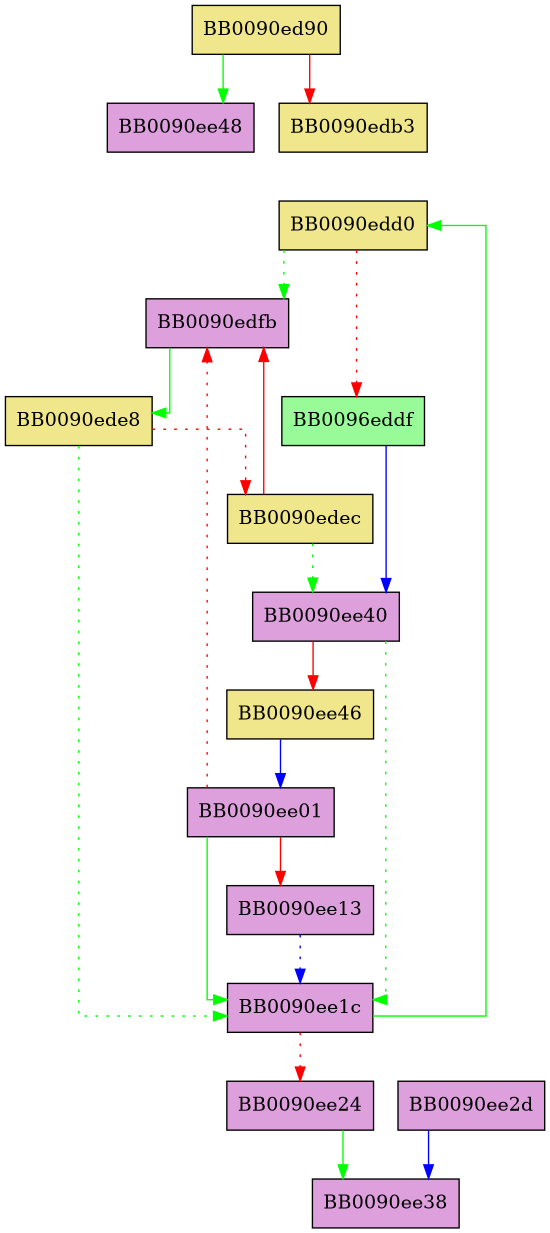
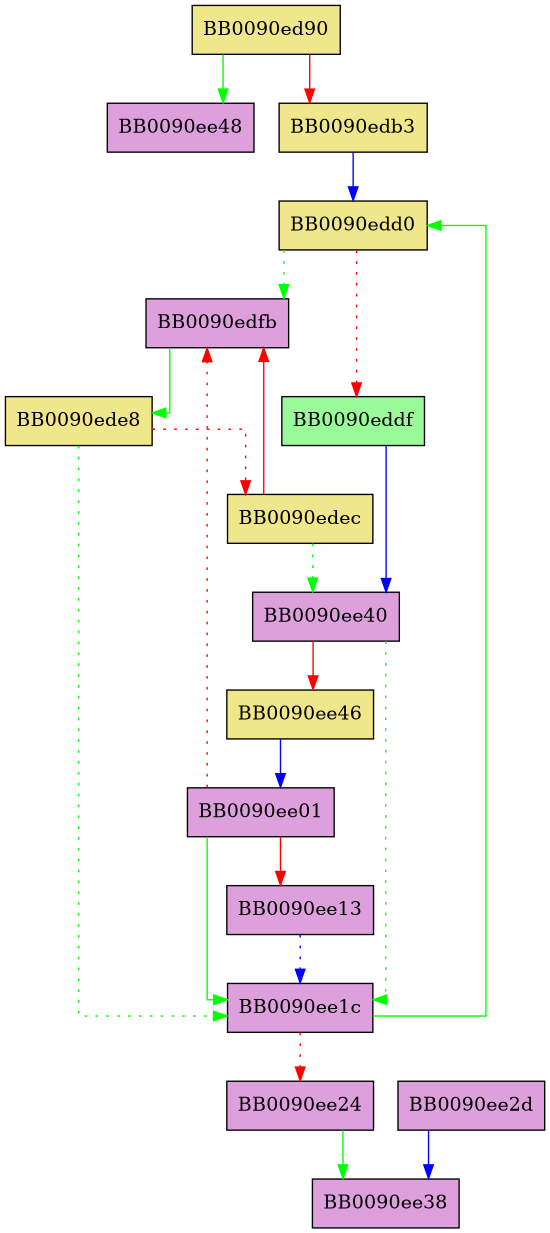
edge "BB0090edb3" -> "BB0090edd0": added
node "BB0096eddf": label "BB0096eddf" -> "BB0090eddf"
